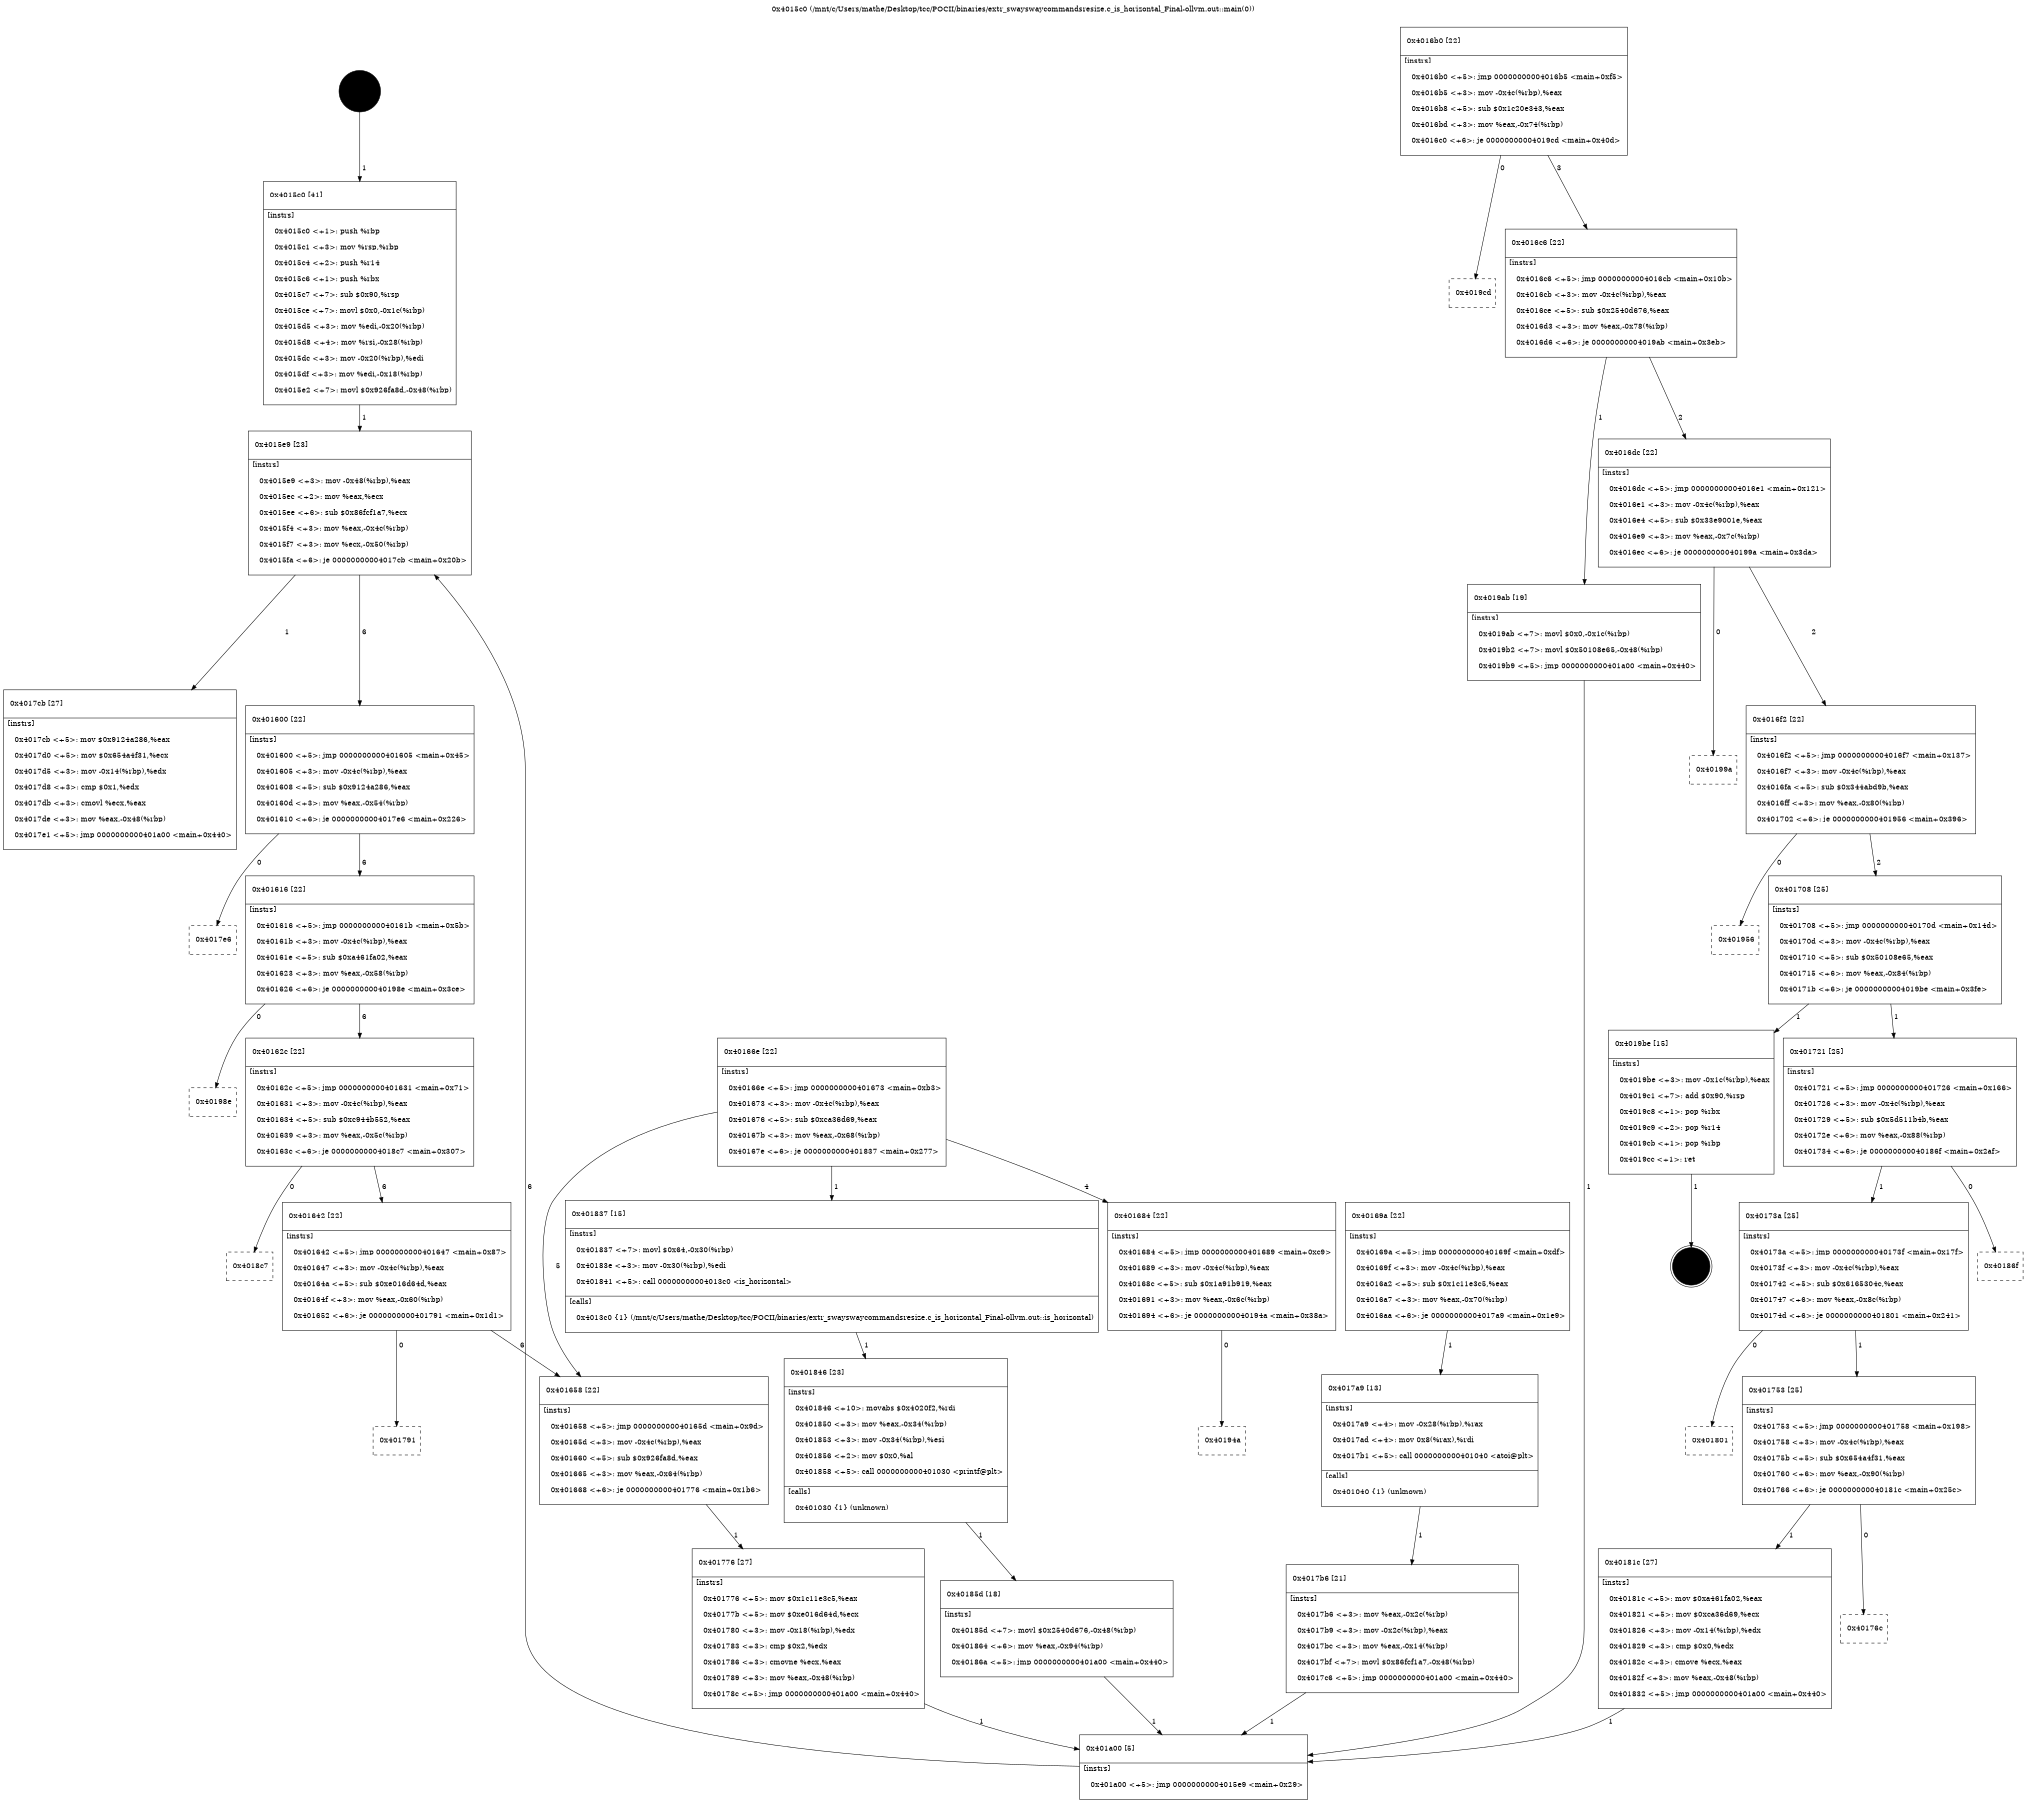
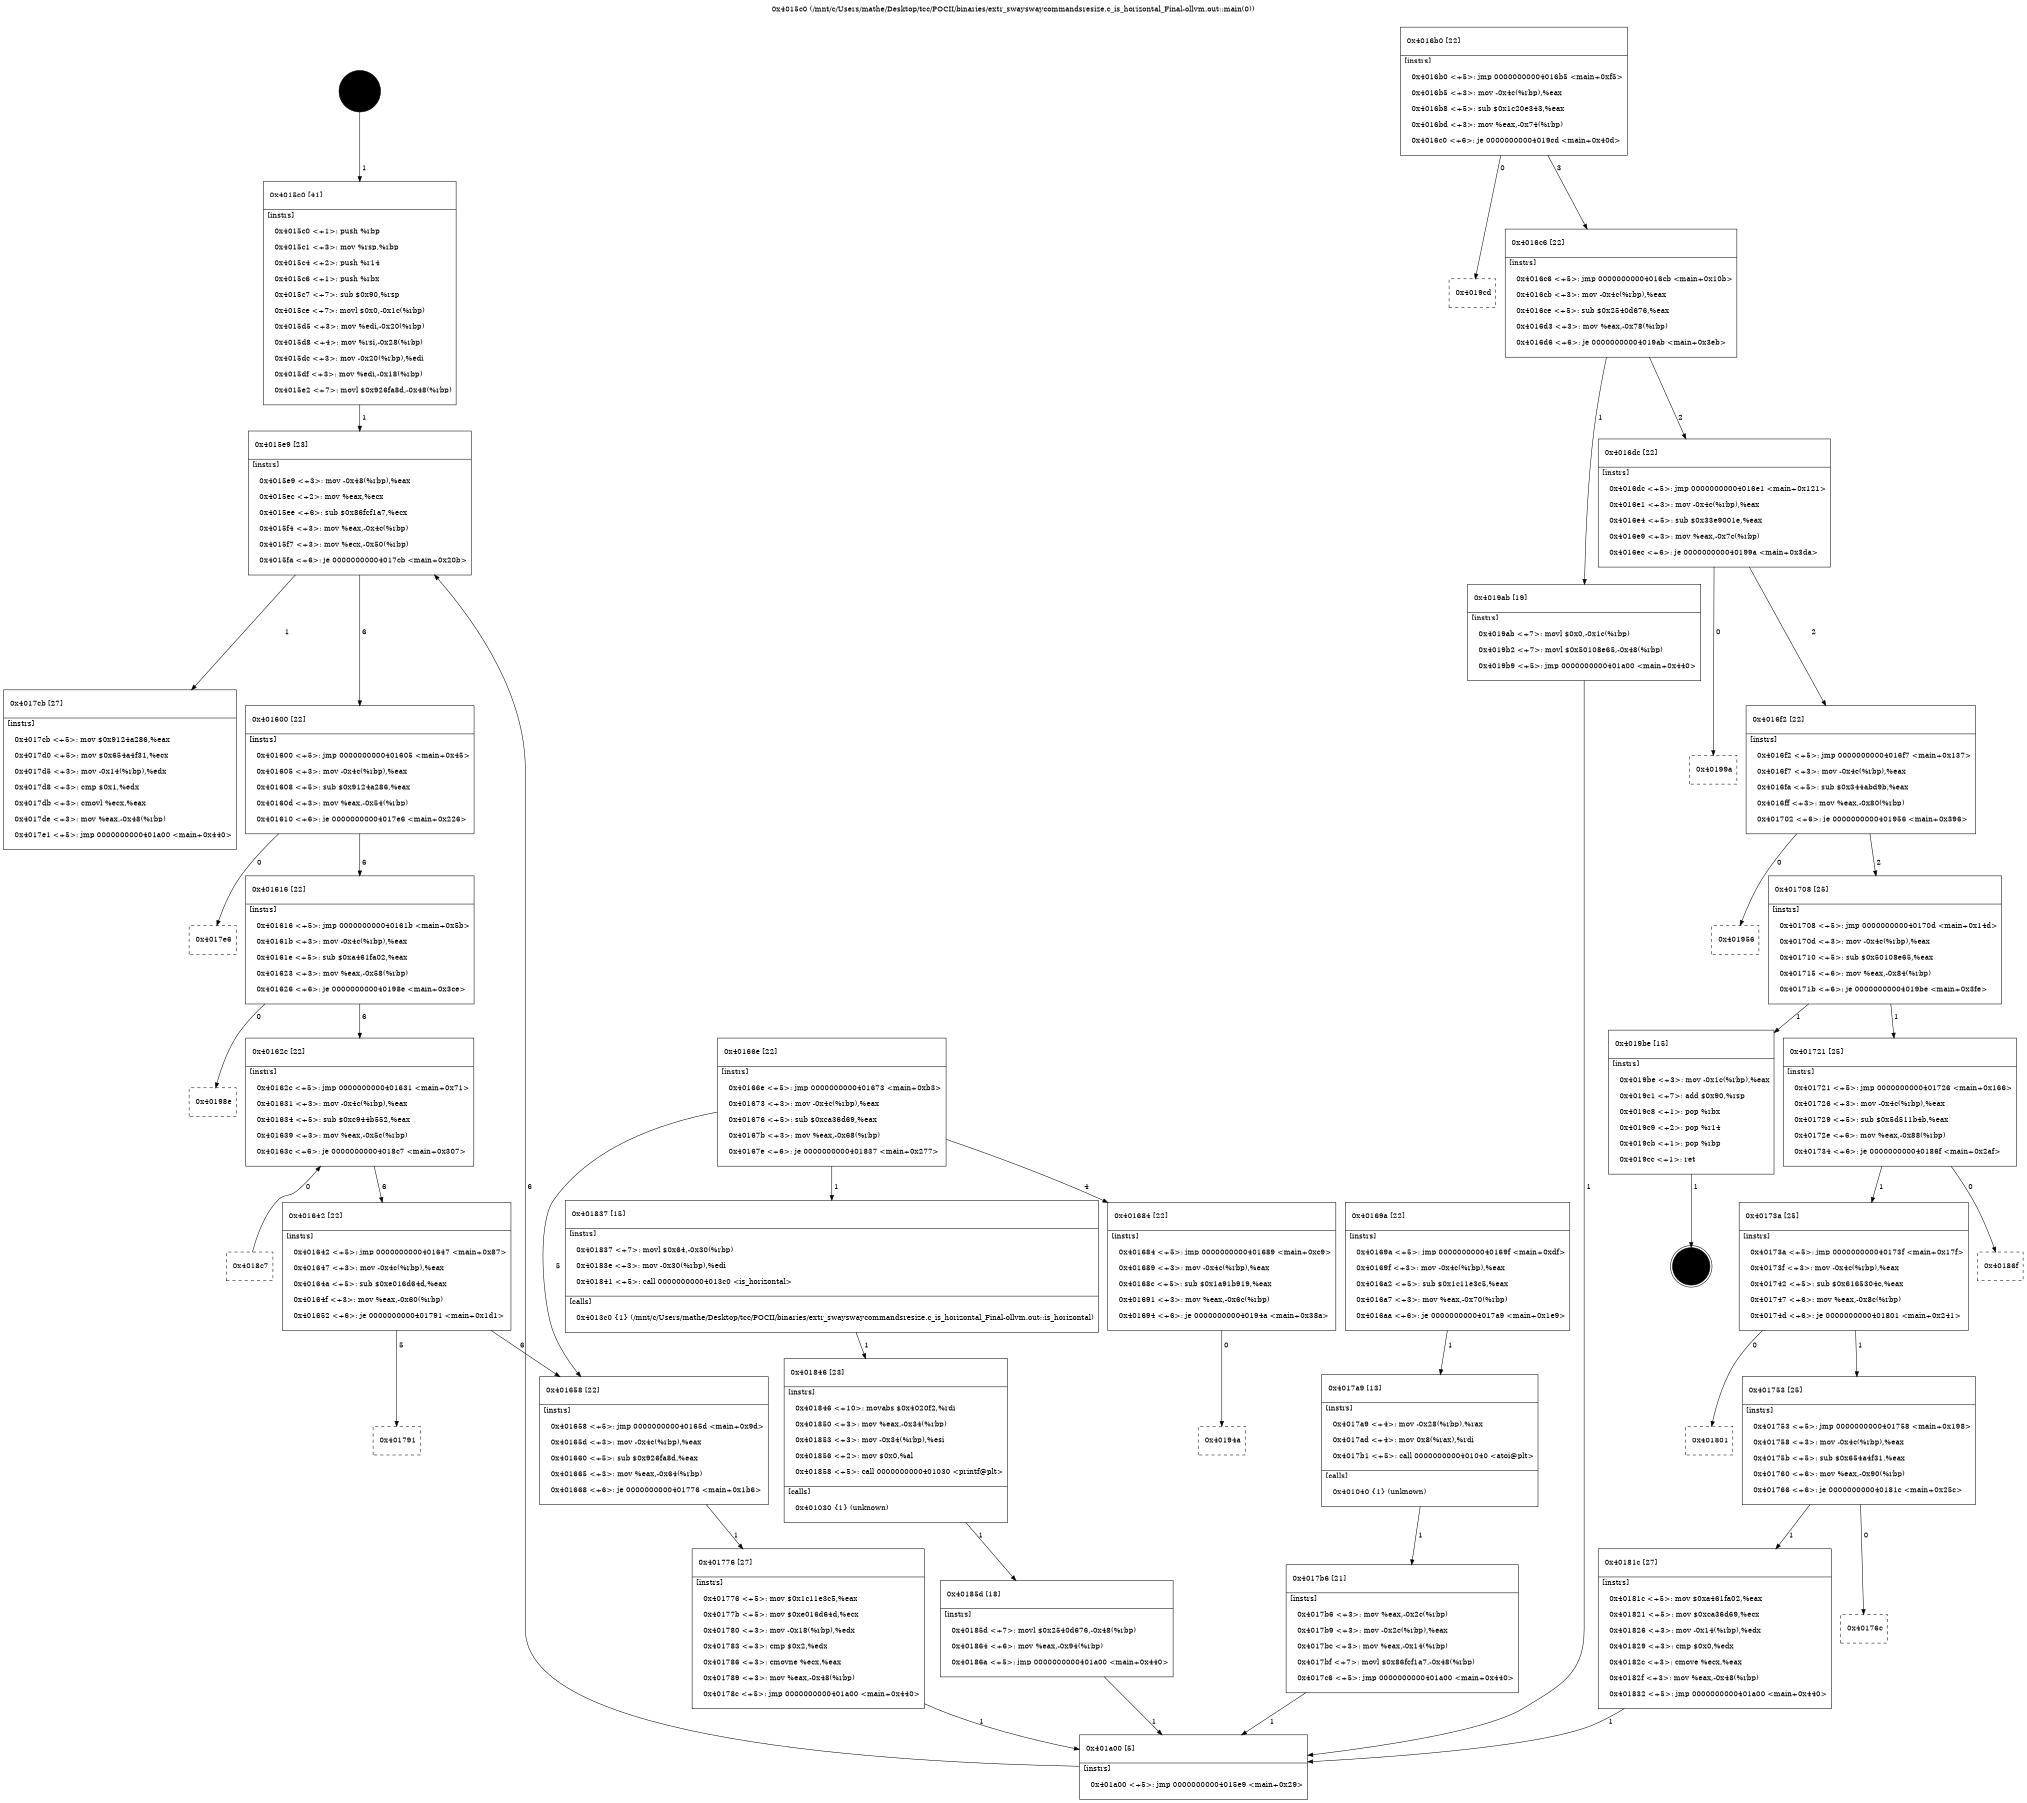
edge "0x40162c [22]" -> "0x4018c7": reversed
edge "0x401642 [22]" -> "0x401791": label " 0" -> " 5"
